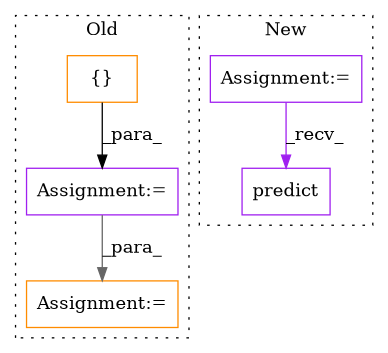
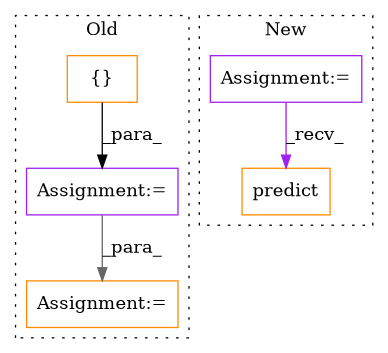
node "predict": color purple -> darkorange
